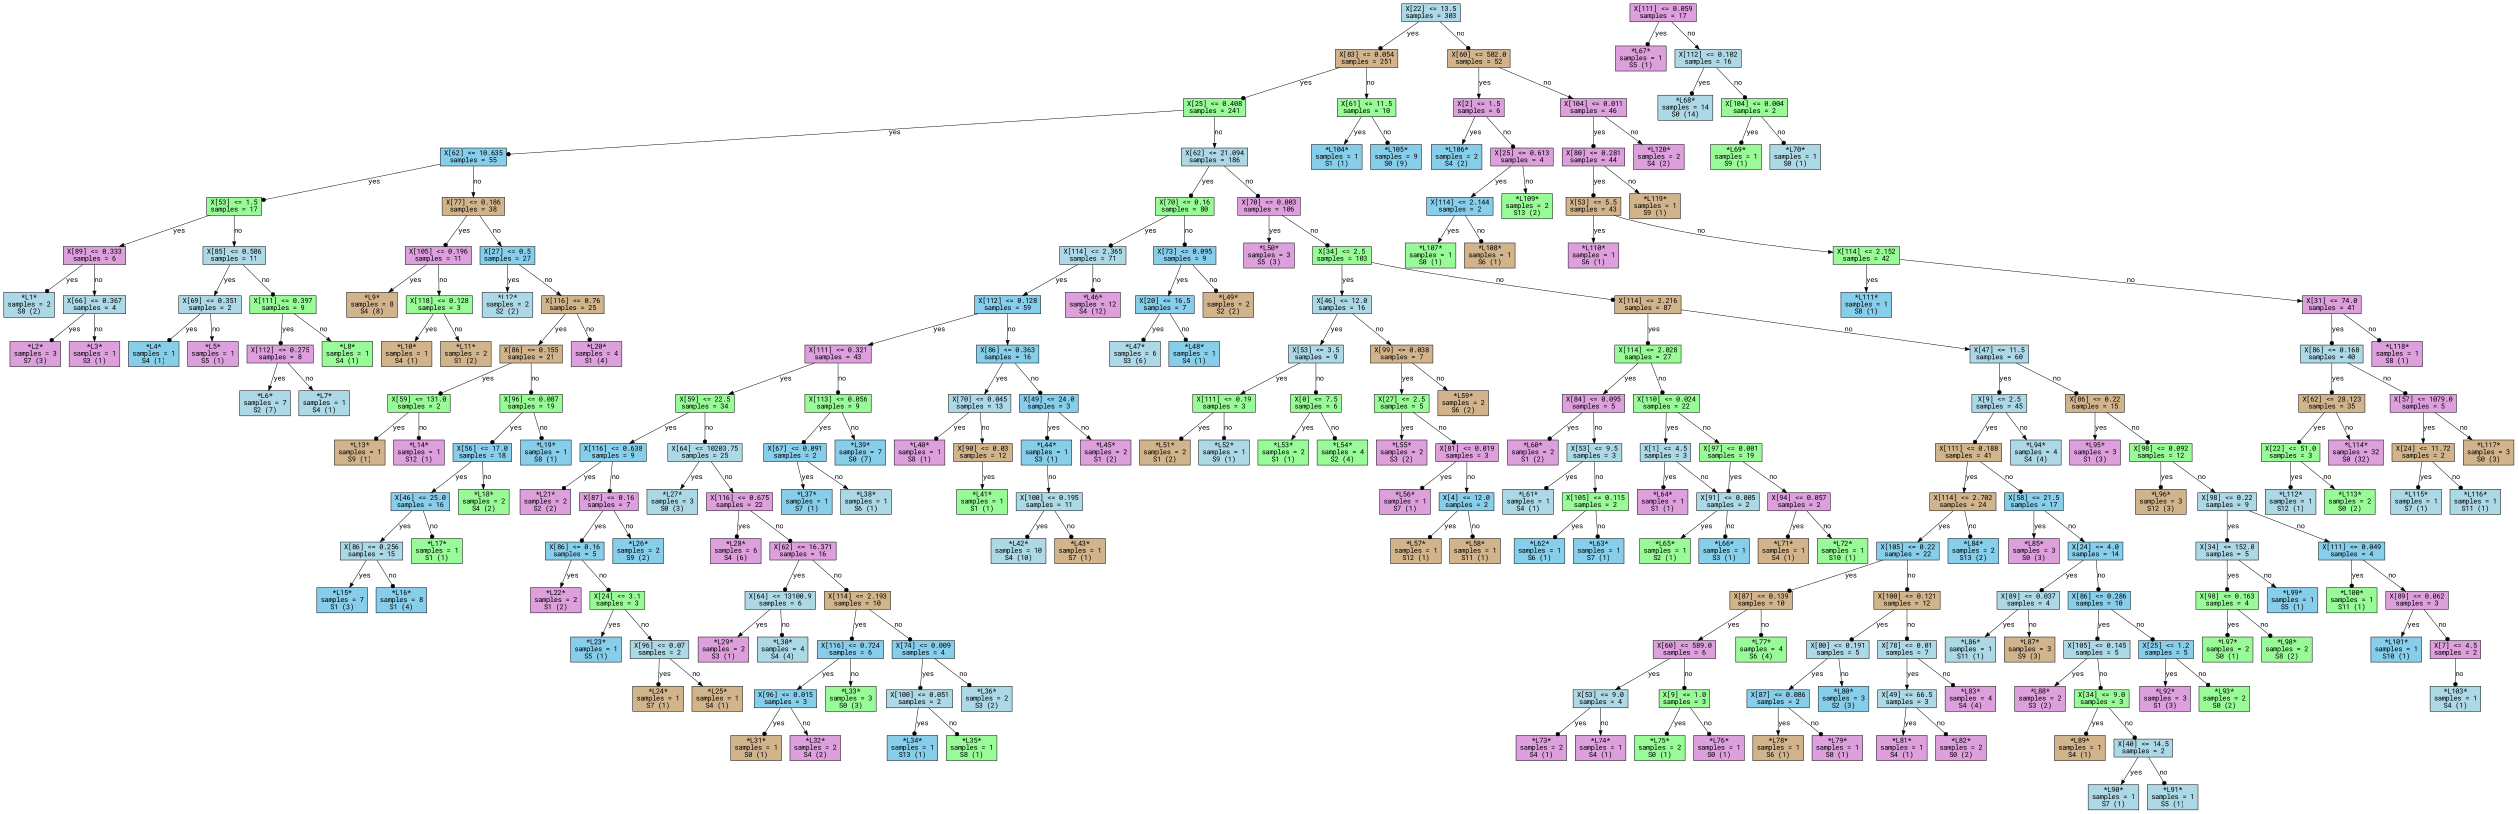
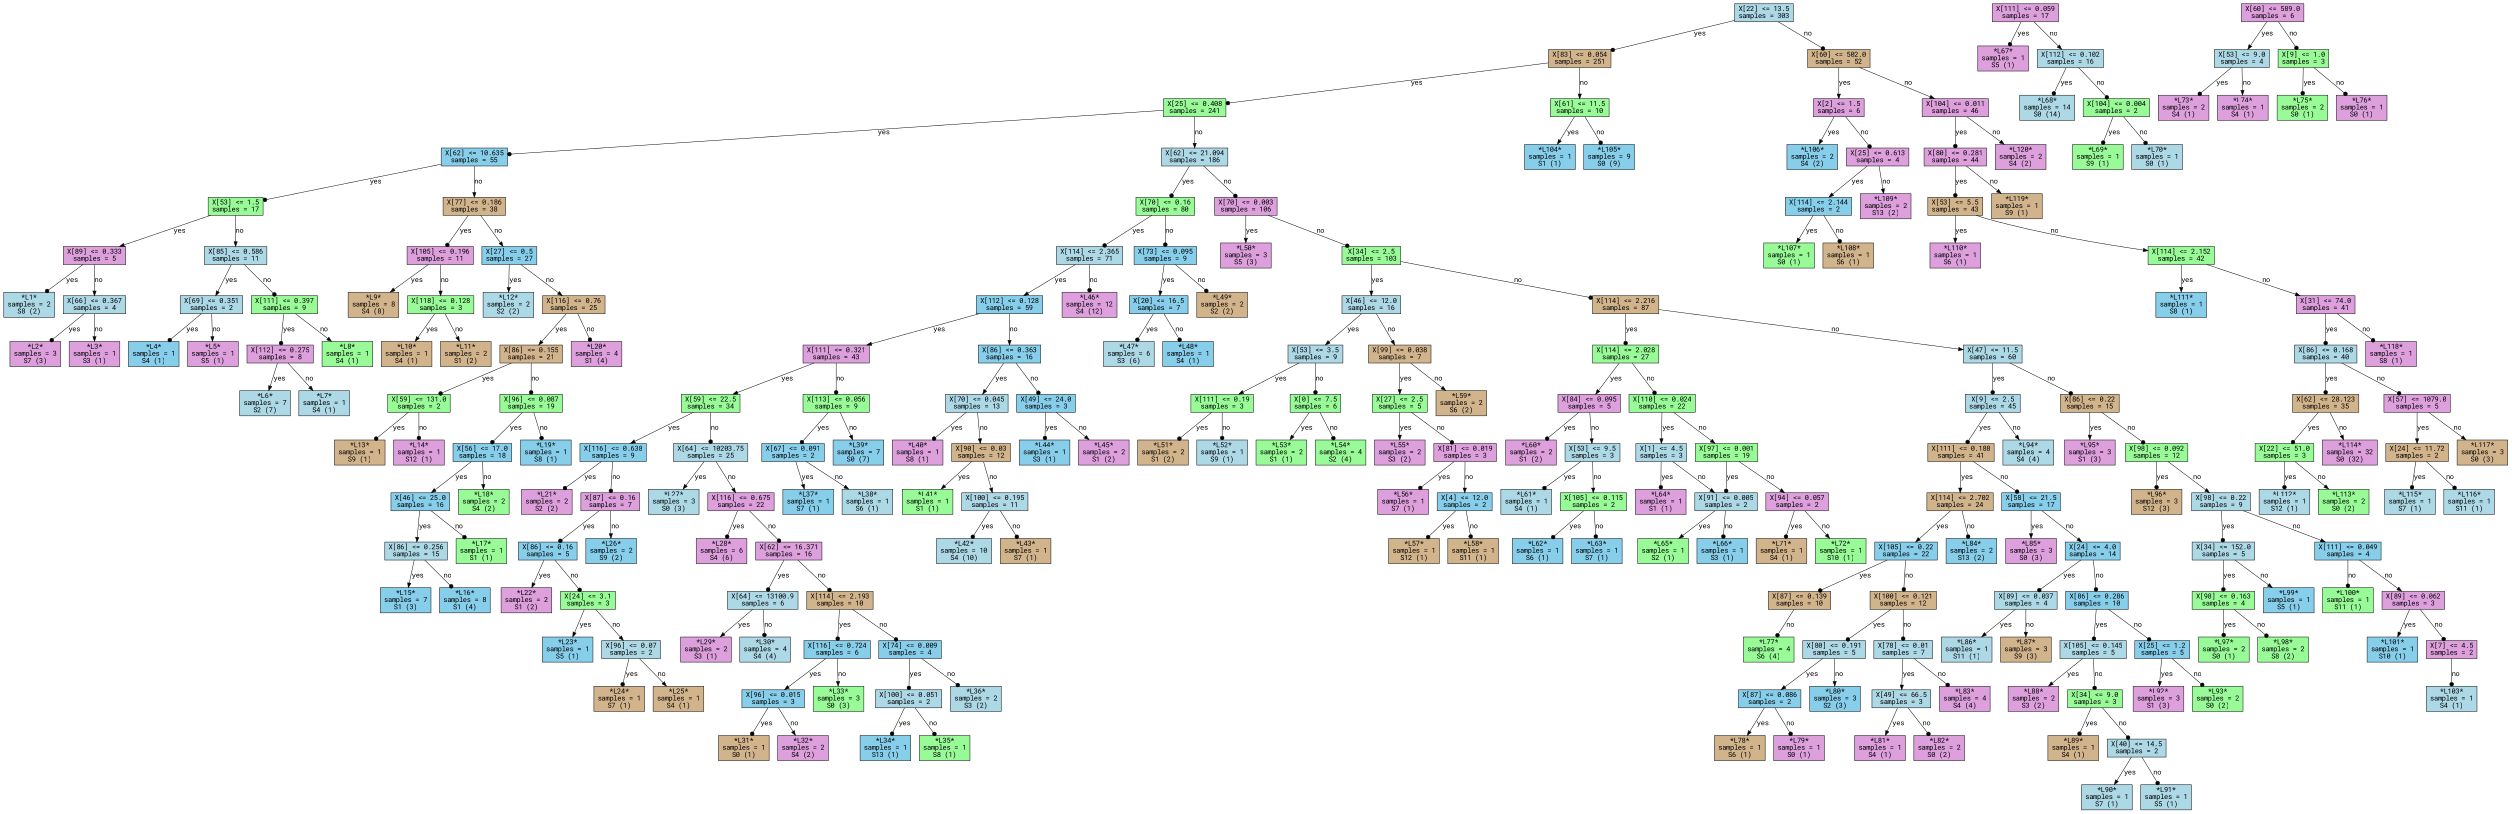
node "*L109* samples = 2 S13 (2)": fillcolor palegreen -> plum
node "X[89] <= 0.333 samples = 6": label "X[89] <= 0.333 samples = 6" -> "X[89] <= 0.333 samples = 5"
edge "*L44* samples = 1 S3 (1)" -> "X[100] <= 0.195 samples = 11": now "X[90] <= 0.03 samples = 12" -> "X[100] <= 0.195 samples = 11"
edge "X[111] <= 0.049 samples = 4" -> "*L100* samples = 1 S11 (1)": label "yes" -> "no"
edge "X[87] <= 0.139 samples = 10" -> "X[60] <= 589.0 samples = 6": removed, label "yes"
